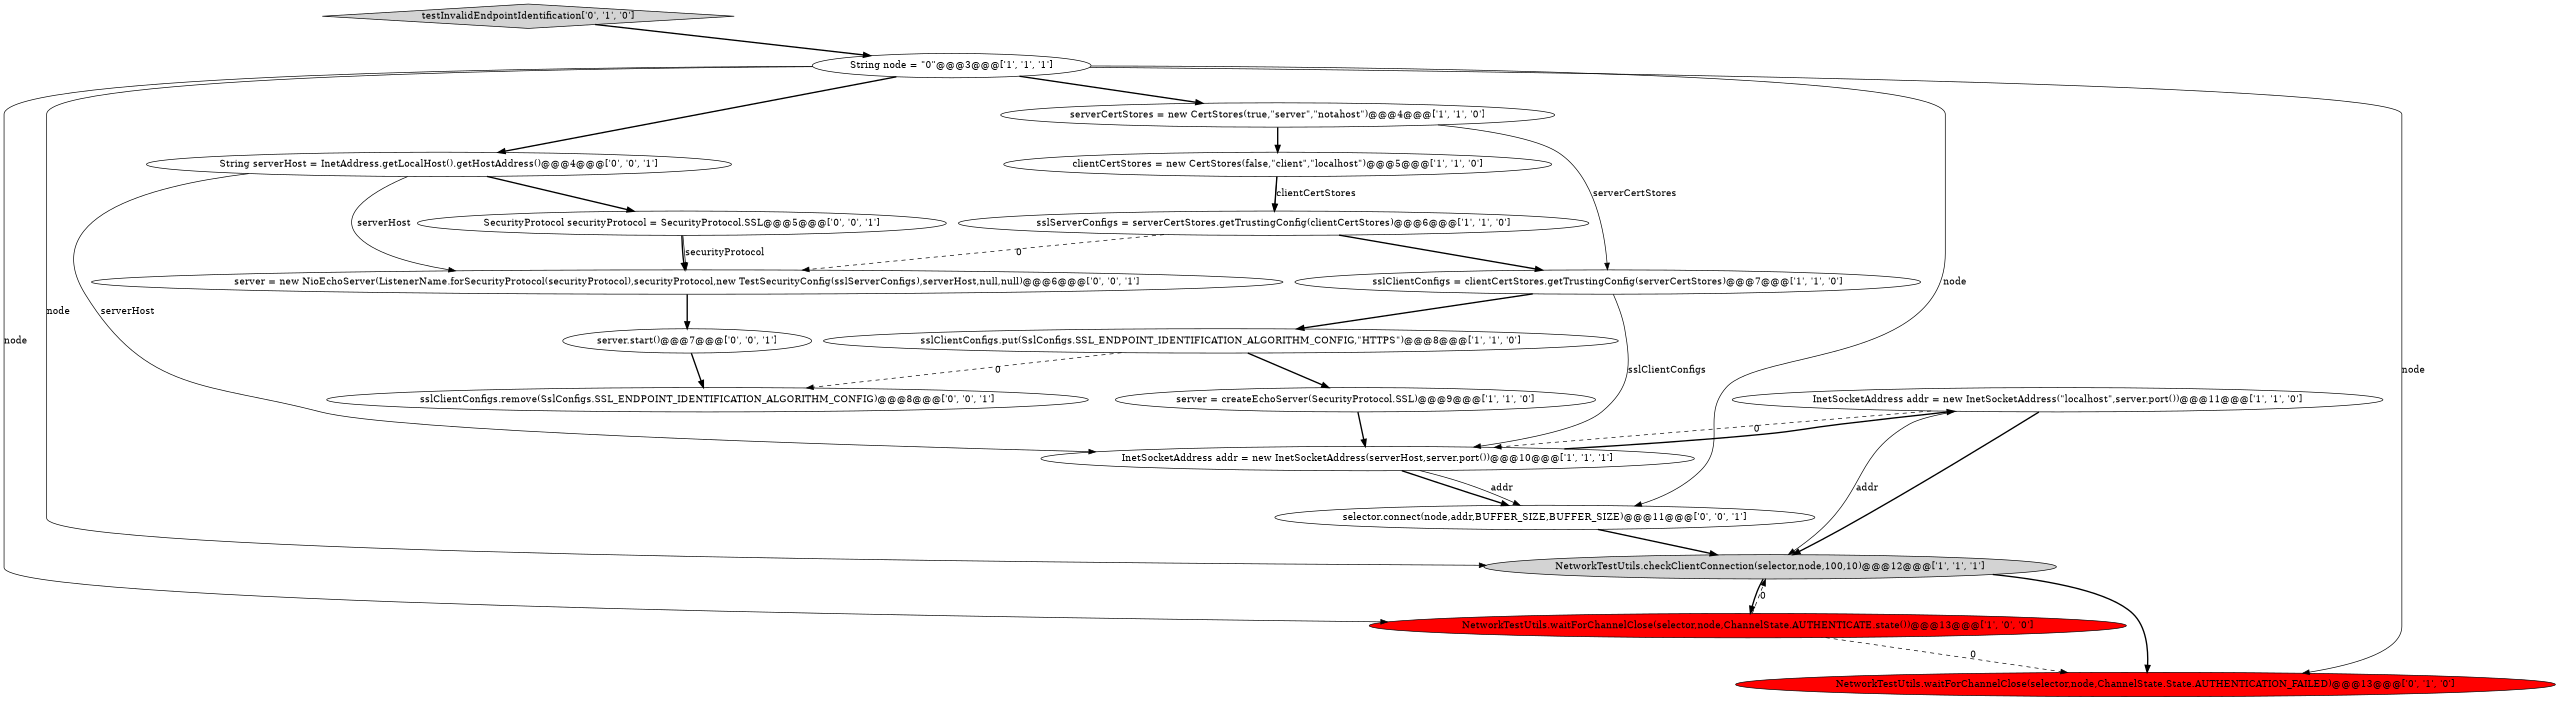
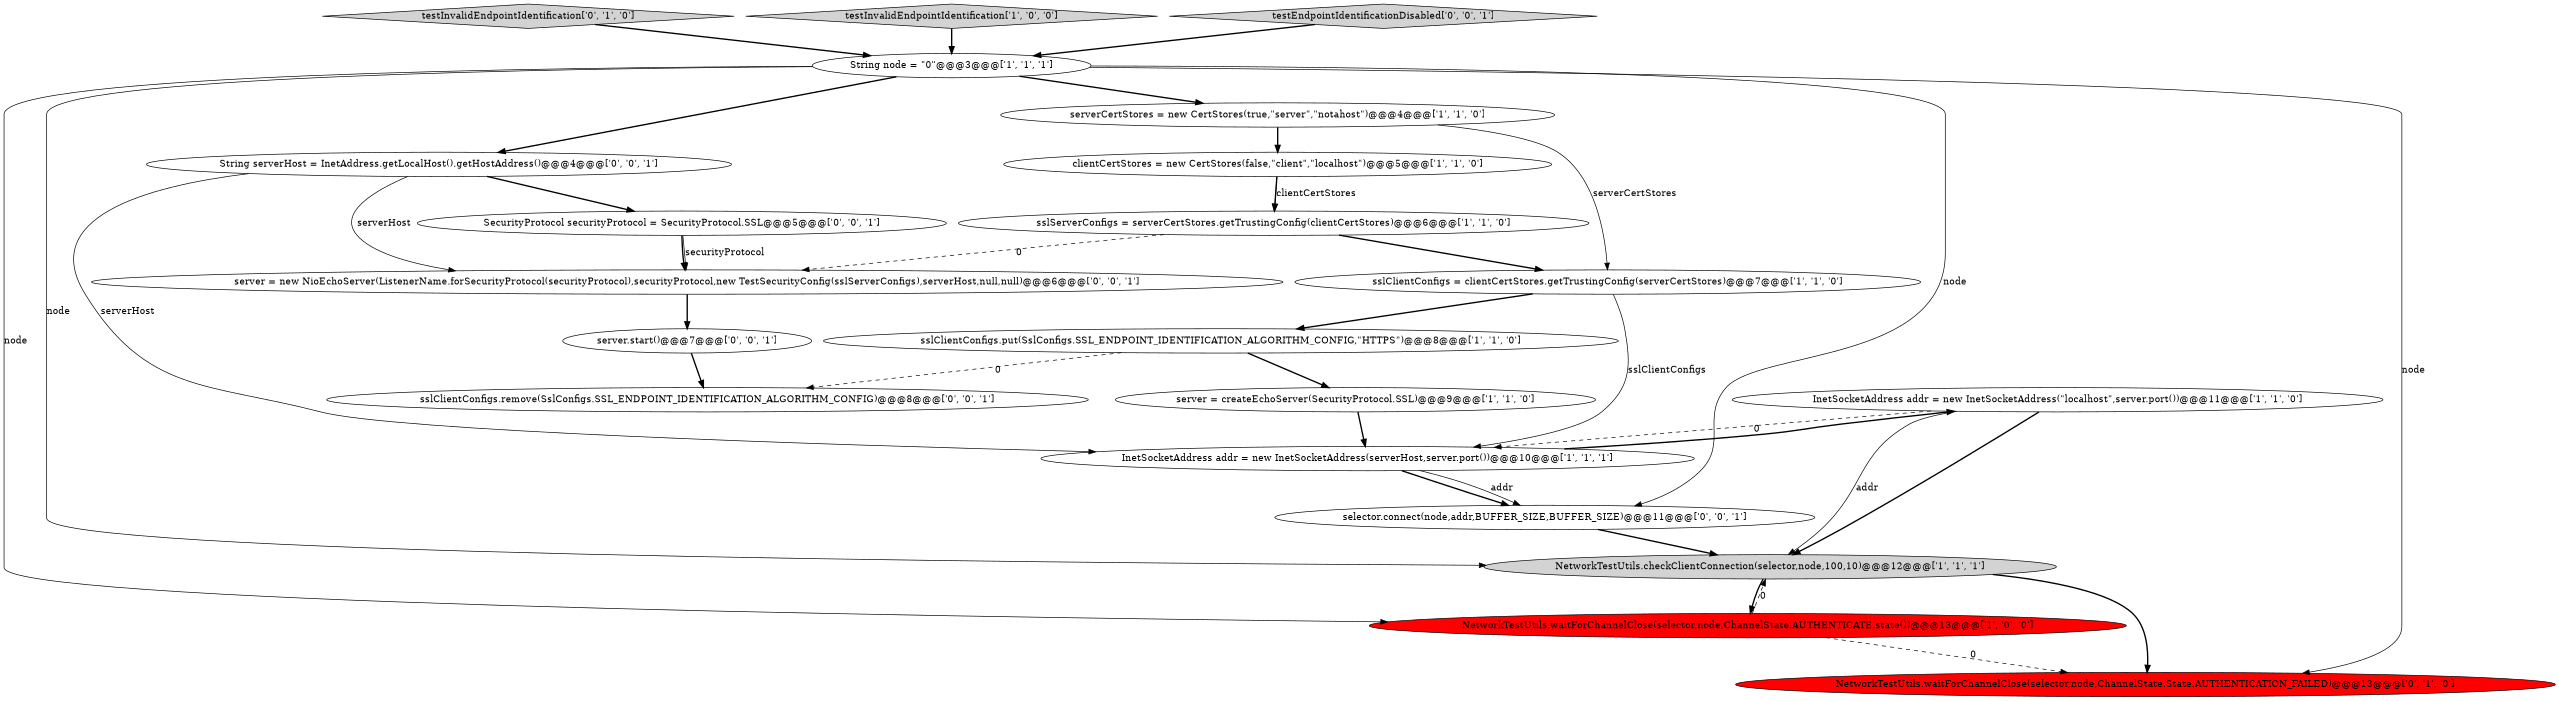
node "testInvalidEndpointIdentification['1', '0', '0']": added
node "testEndpointIdentificationDisabled['0', '0', '1']": added
